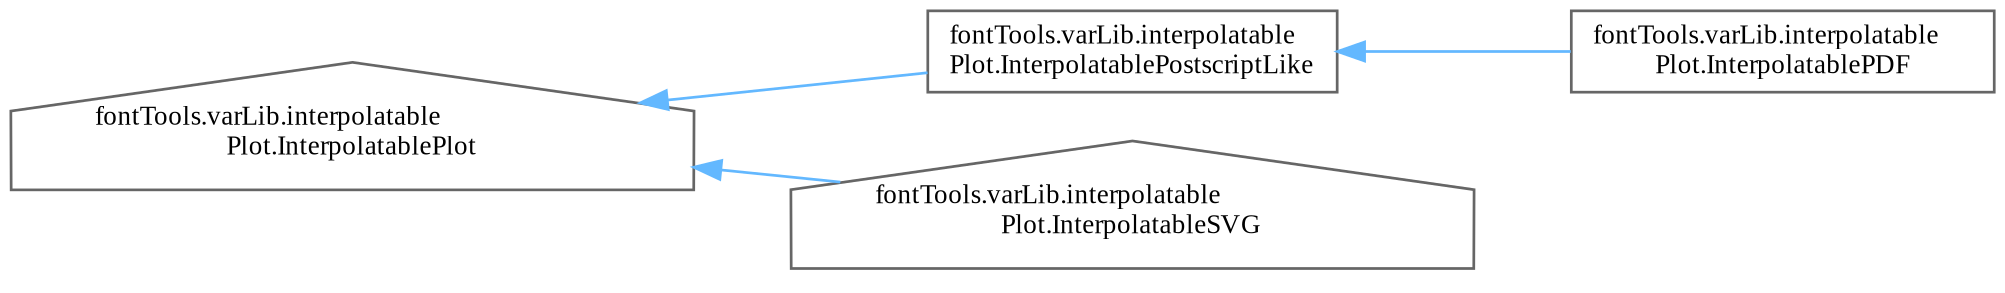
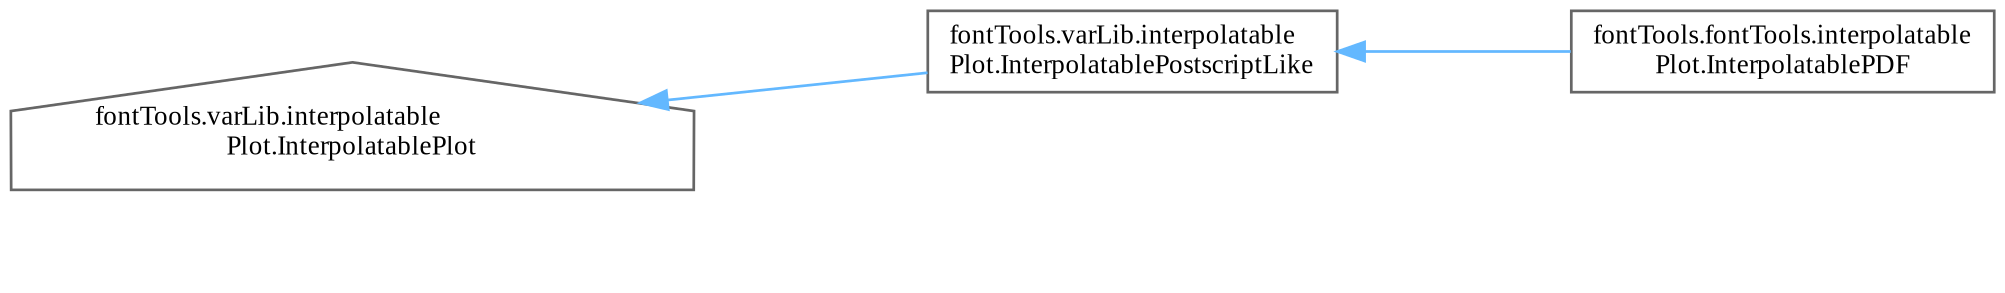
node "fontTools.varLib.interpolatable Plot.InterpolatablePDF": label "fontTools.varLib.interpolatable Plot.InterpolatablePDF" -> "fontTools.fontTools.interpolatable Plot.InterpolatablePDF"
node "fontTools.varLib.interpolatable Plot.InterpolatableSVG": removed
